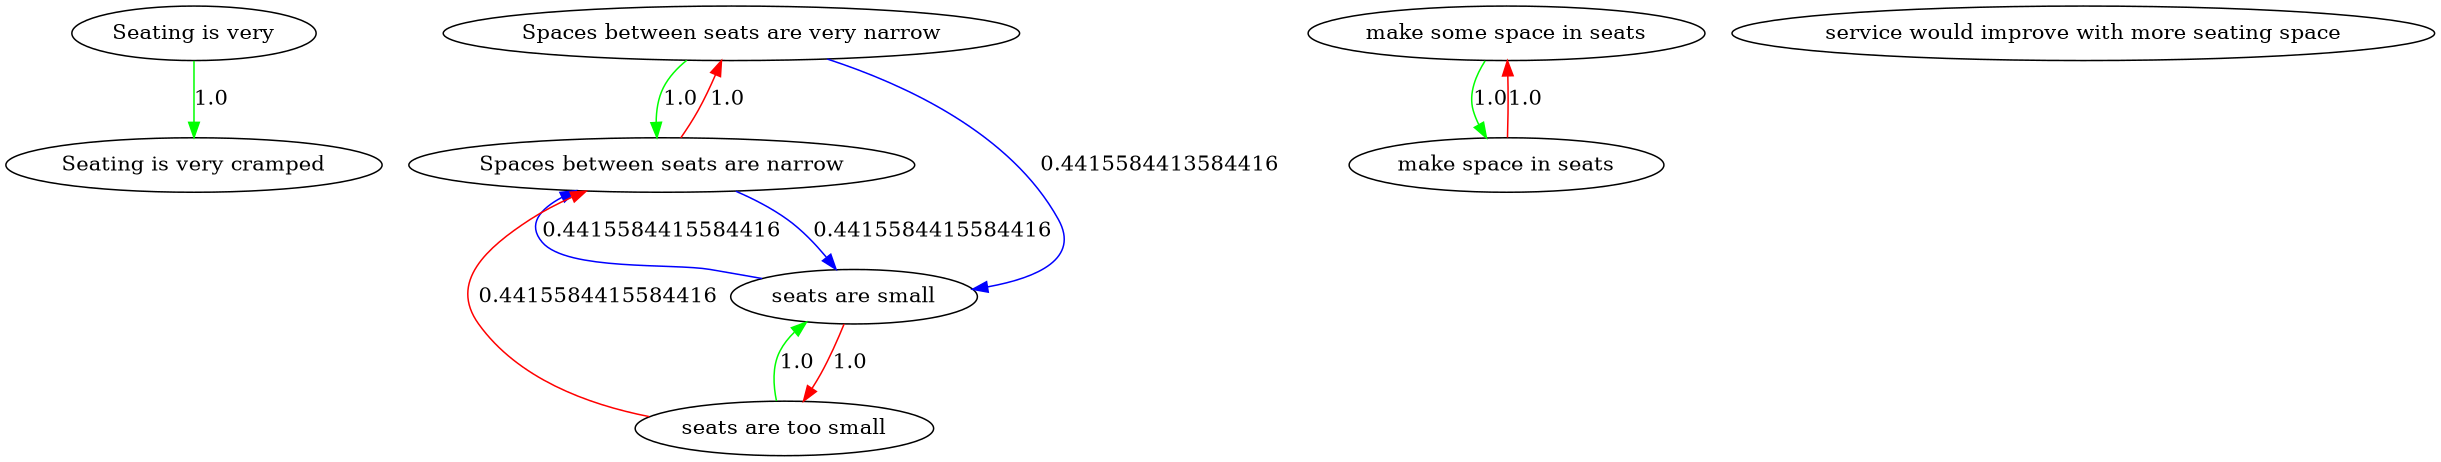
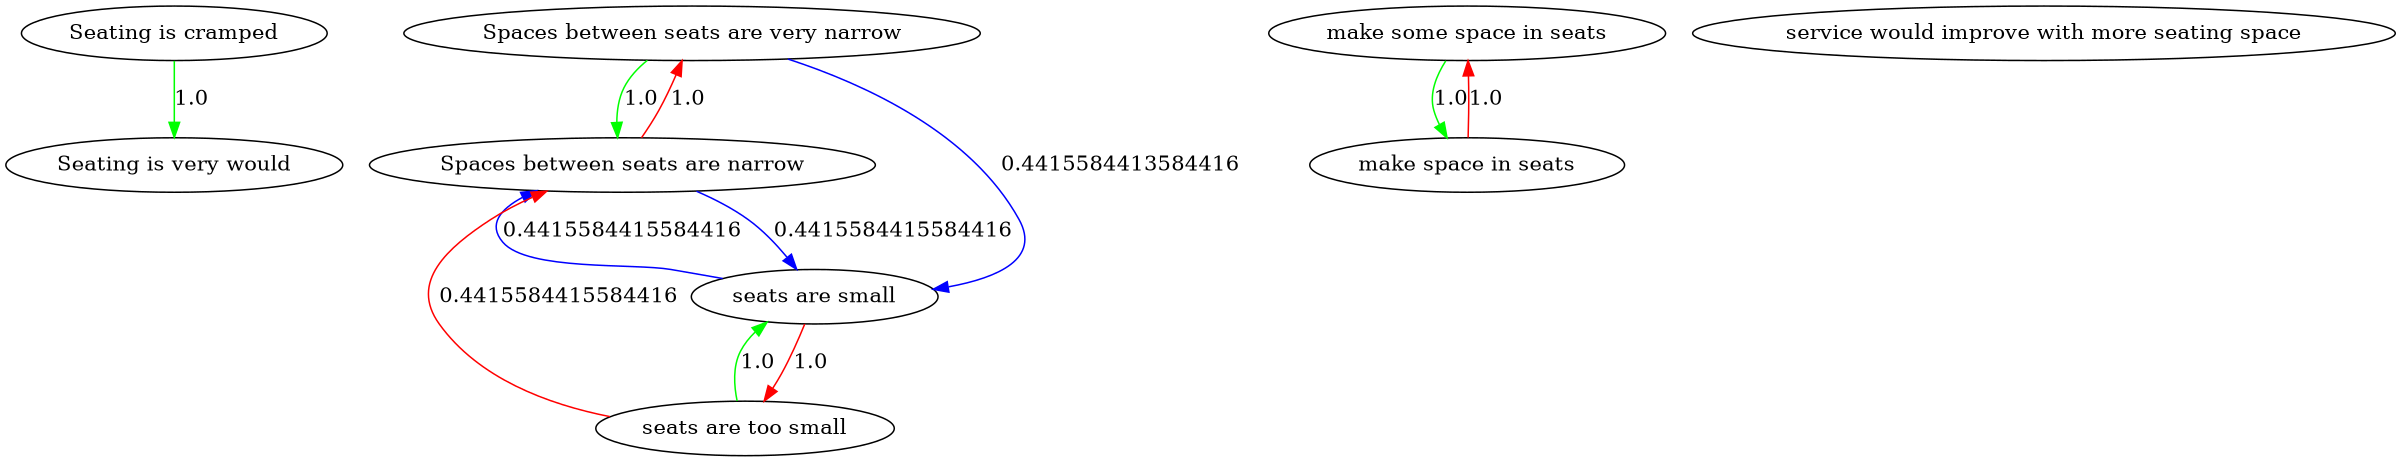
node "Seating is very": label "Seating is very" -> "Seating is cramped"
node "Seating is very cramped": label "Seating is very cramped" -> "Seating is very would"
